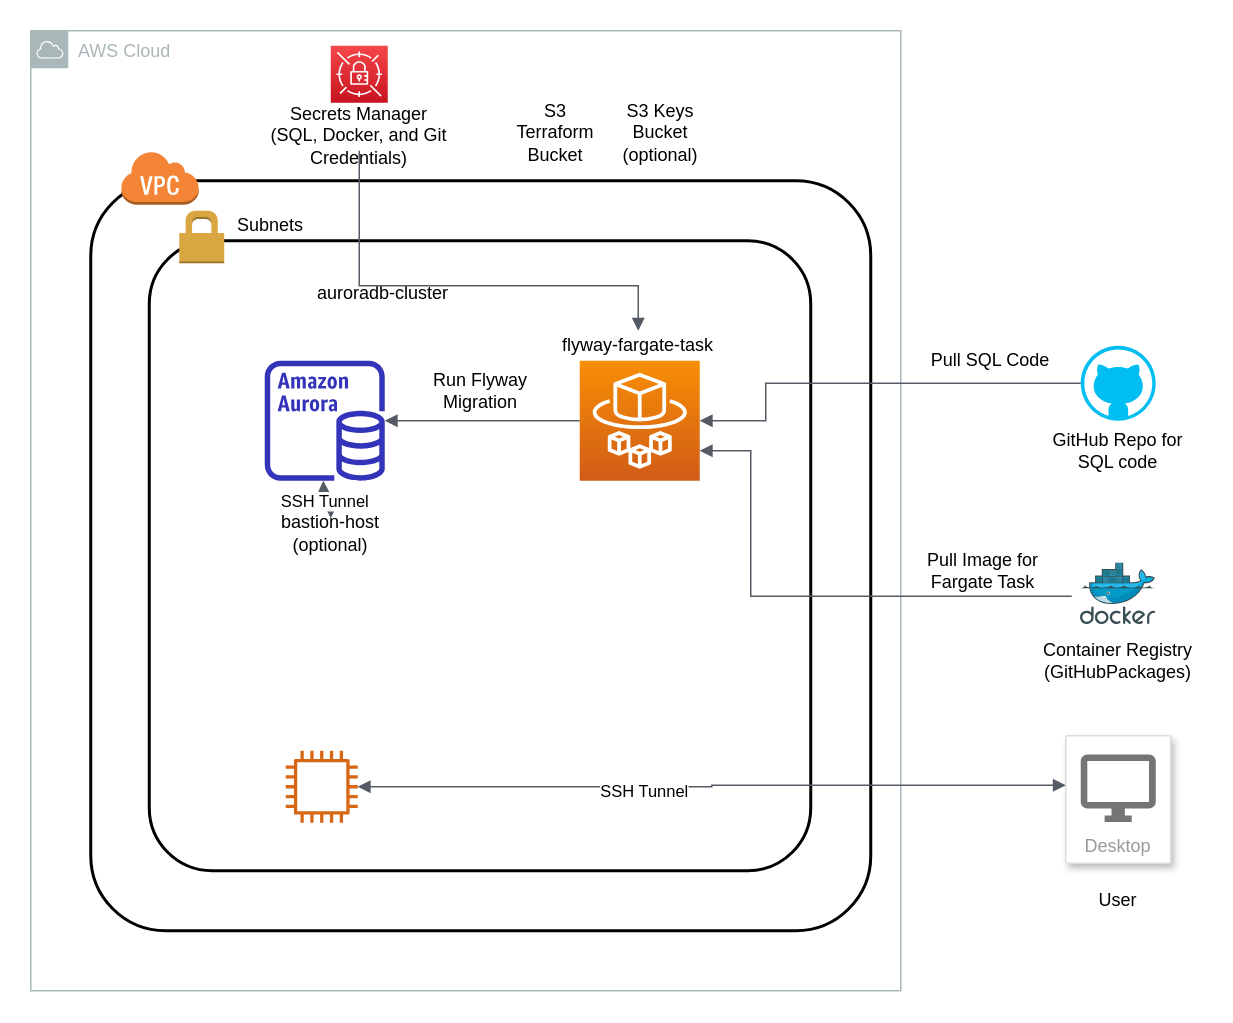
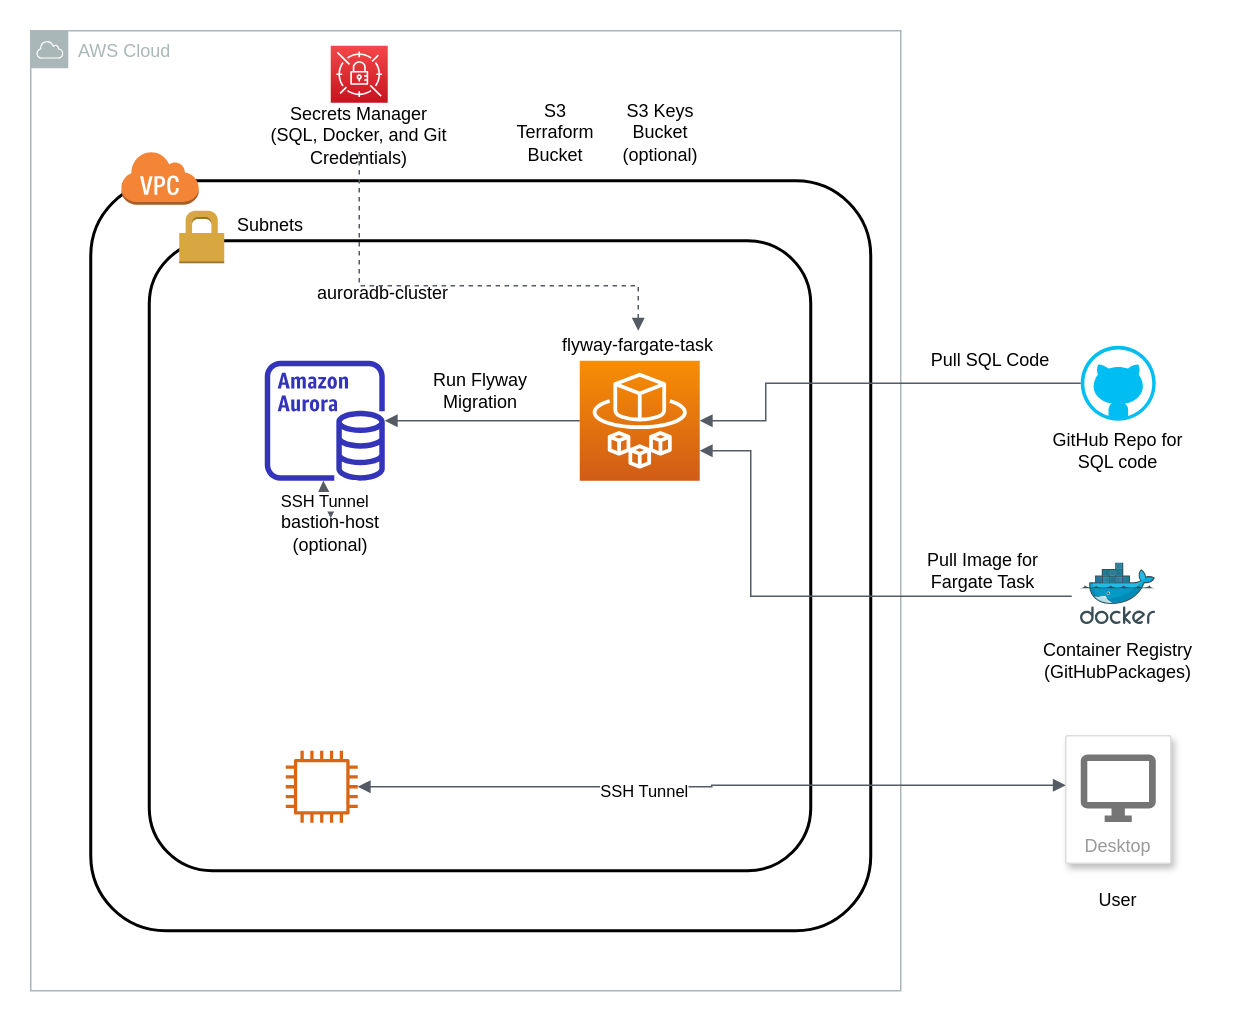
edge "Secrets Manager (SQL, Docker, and Git Credentials)" -> "flyway-fargate-task": style solid -> dashed
